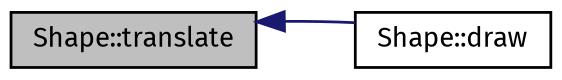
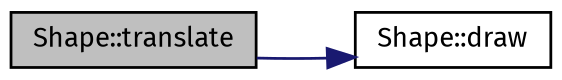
edge "Shape::draw" -> "Shape::translate": reversed
